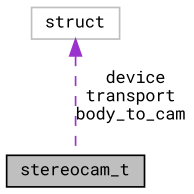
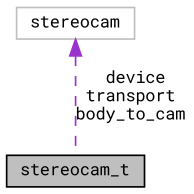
node "struct": label "struct" -> "stereocam"
